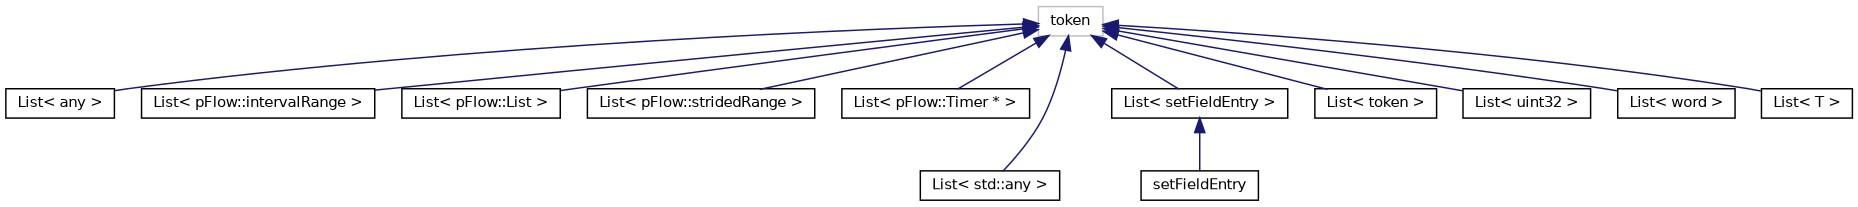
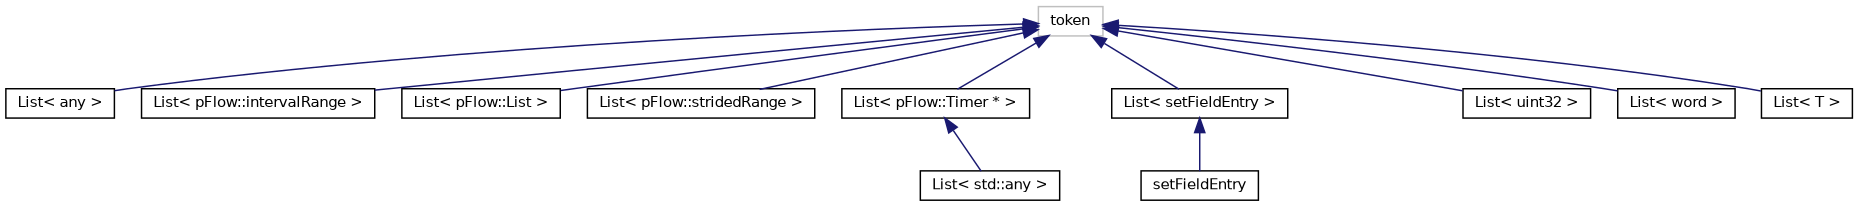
node "List< token >": removed
edge "List< std::any >" -> "token": now "List< std::any >" -> "List< pFlow::Timer * >"
